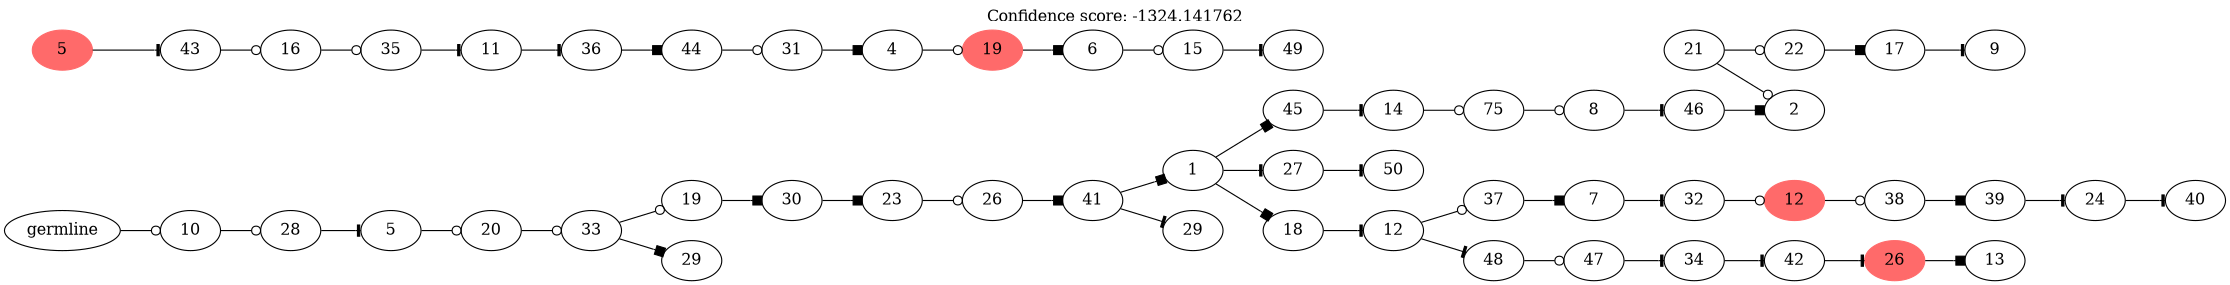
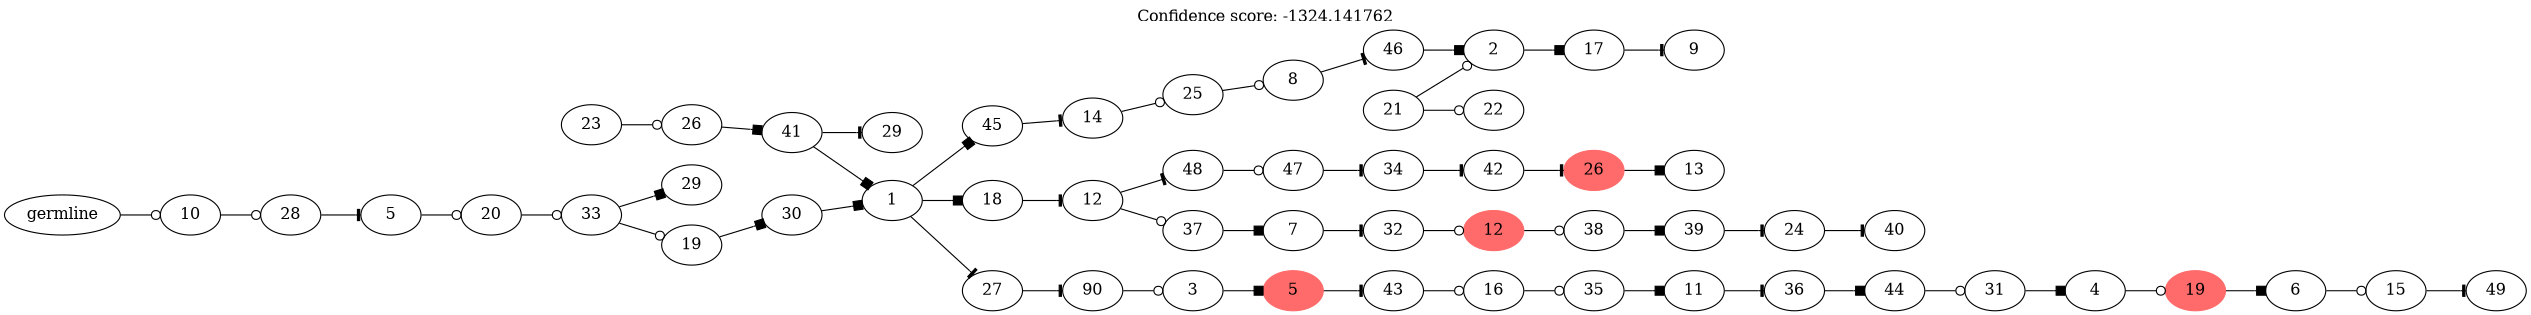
edge "35" -> "11": arrowhead tee -> box
edge "22" -> "17": now "2" -> "17"
node "75": label "75" -> "25"
node "50": label "50" -> "90"
edge "30" -> "23": now "30" -> "1"
node "3": added
